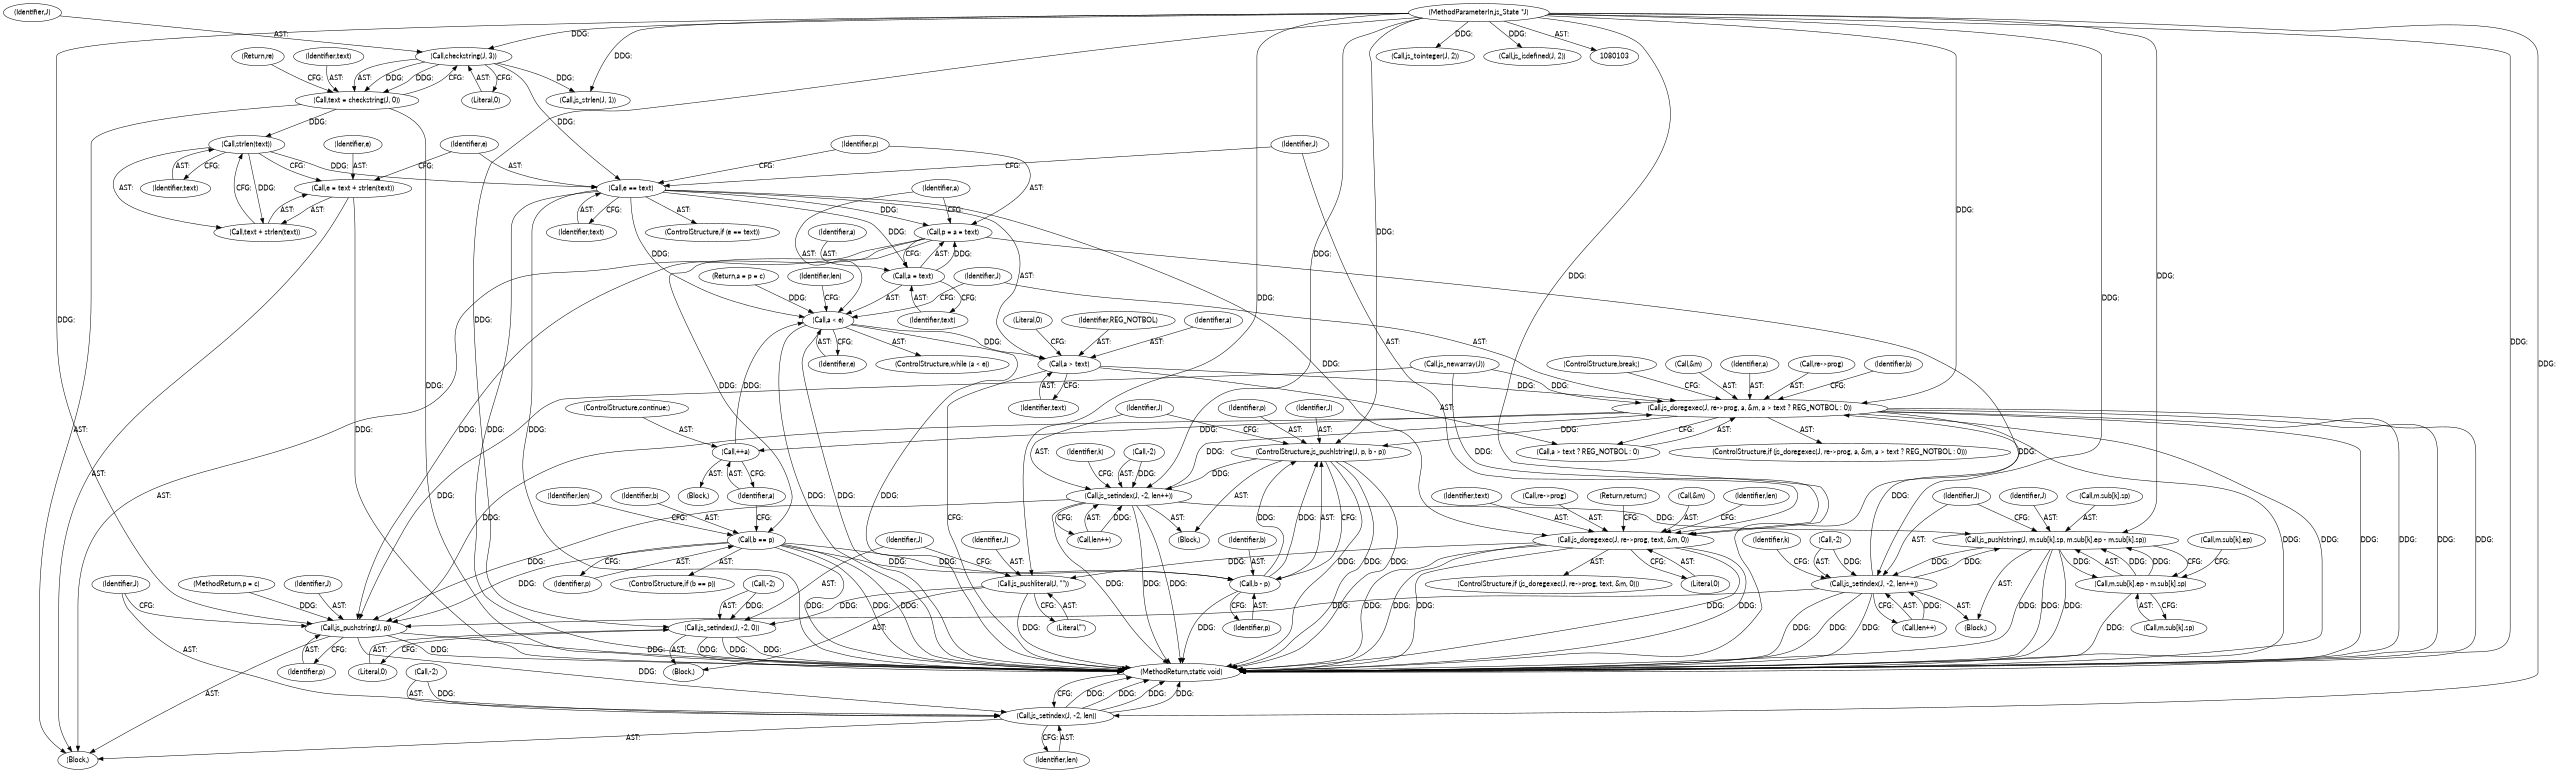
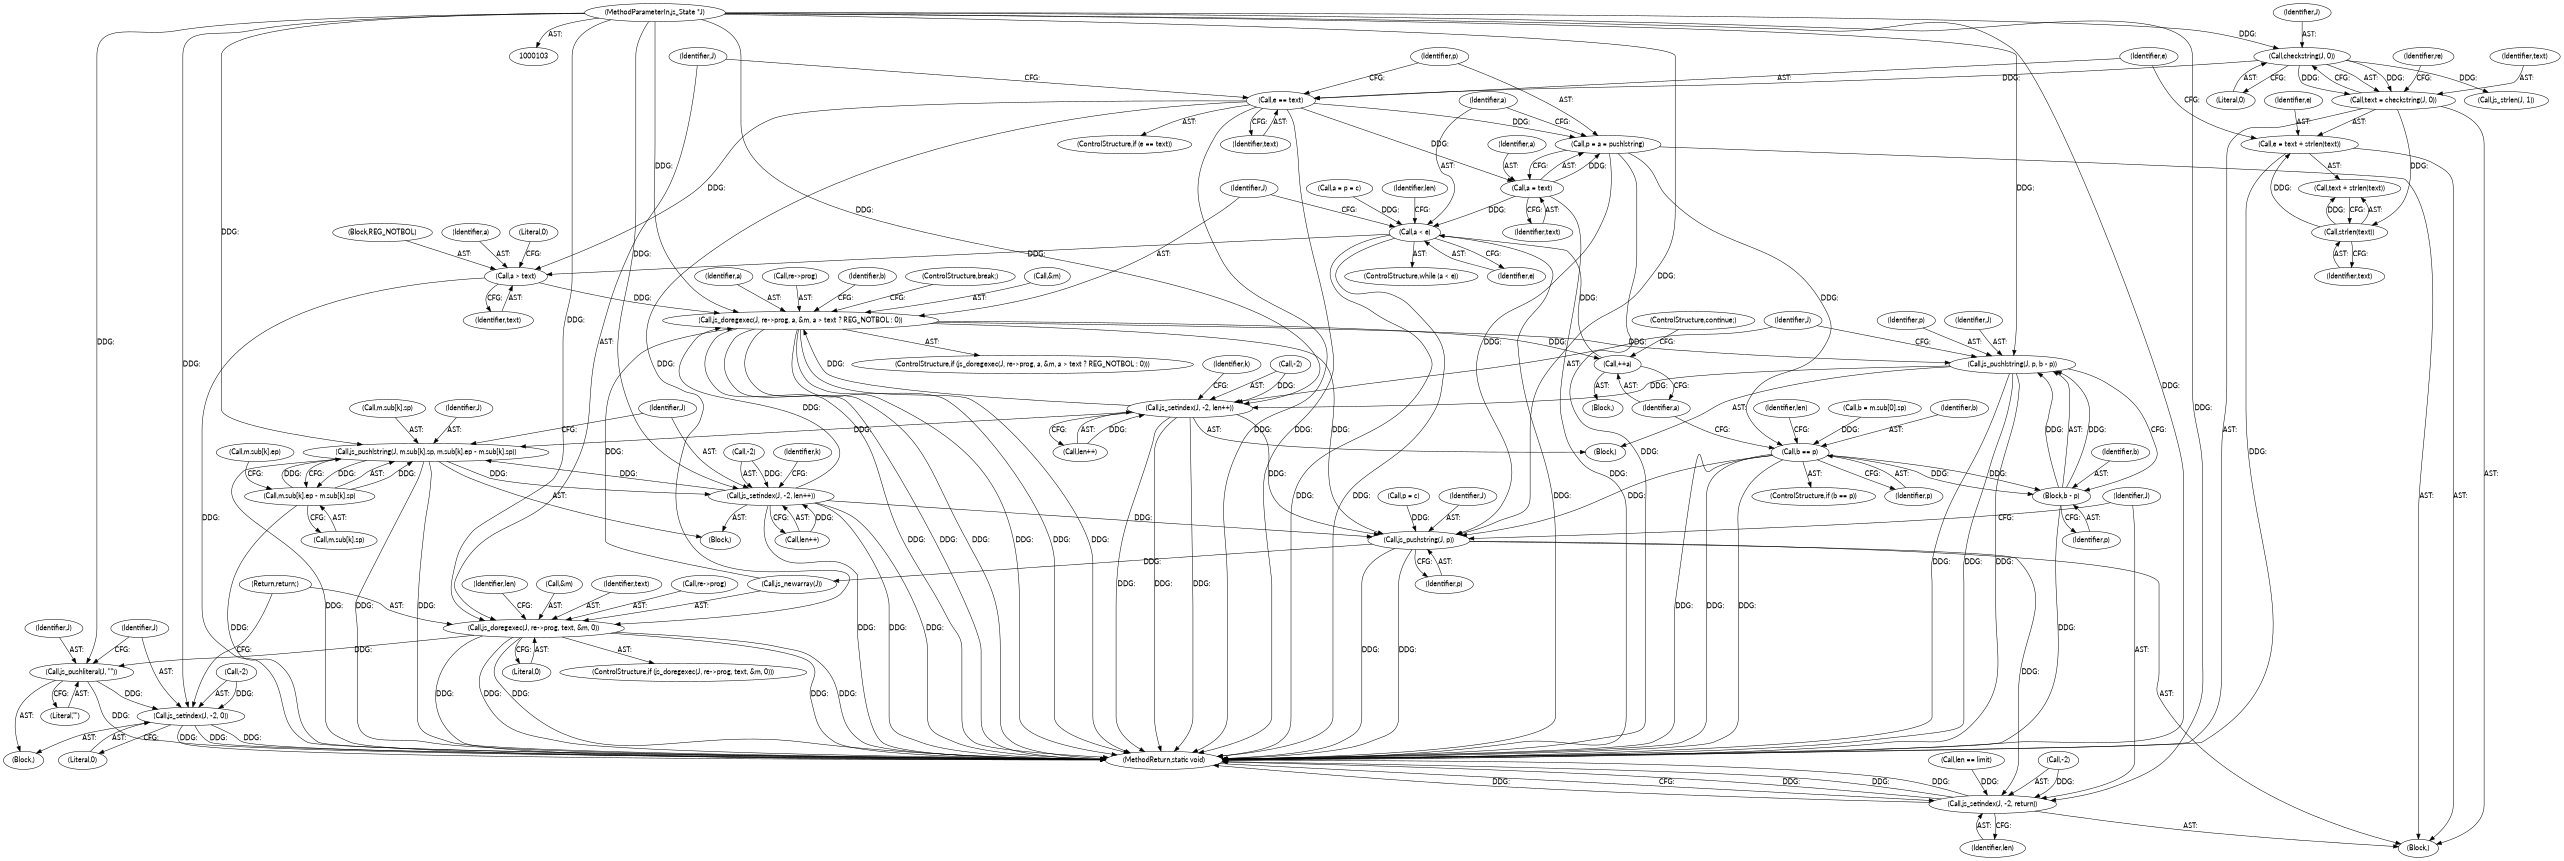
edge "(MethodParameterIn,js_State *J)" -> "(Call,js_strlen(J, 1))": removed, label "DDG:"
node "(Return,re)": label "(Return,re)" -> "(Identifier,re)"
node "(Call,checkstring(J, 3))": label "(Call,checkstring(J, 3))" -> "(Call,checkstring(J, 0))"
node "(Call,js_tointeger(J, 2))": removed
node "(Call,js_isdefined(J, 2))": removed
node "1080103": label "1080103" -> "1000103"
edge "(Call,strlen(text))" -> "(Call,e = text + strlen(text))": label "CFG: " -> "DDG: "
edge "(Call,strlen(text))" -> "(Call,e == text)": removed, label "DDG:"
edge "(Call,text + strlen(text))" -> "(Call,e = text + strlen(text))": now "(Call,text = checkstring(J, 0))" -> "(Call,e = text + strlen(text))"
node "(Call,p = a = text)": label "(Call,p = a = text)" -> "(Call,p = a = pushlstring)"
node "(Return,a = p = c)": label "(Return,a = p = c)" -> "(Call,a = p = c)"
edge "(Call,e == text)" -> "(Call,a > text)": label "AST: " -> "DDG: "
edge "(Call,e == text)" -> "(Call,a < e)": removed, label "DDG:"
edge "(Call,a = text)" -> "(Call,a < e)": label "AST: " -> "DDG: "
node "(Identifier,REG_NOTBOL)": label "(Identifier,REG_NOTBOL)" -> "(Block,REG_NOTBOL)"
edge "(Call,text = checkstring(J, 0))" -> "(MethodReturn,static void)": label "DDG: " -> "AST: "
edge "(Call,js_newarray(J))" -> "(Call,js_pushstring(J, p))": reversed
node "(Call,b = m.sub[0].sp)": added
edge "(ControlStructure,continue;)" -> "(Call,++a)": label "AST: " -> "CFG: "
node "(ControlStructure,js_pushlstring(J, p, b - p))": label "(ControlStructure,js_pushlstring(J, p, b - p))" -> "(Call,js_pushlstring(J, p, b - p))"
edge "(Call,js_newarray(J))" -> "(Call,js_doregexec(J, re->prog, text, &m, 0))": label "DDG: " -> "AST: "
node "(Call,a > text ? REG_NOTBOL : 0)": removed
edge "(Call,a > text)" -> "(MethodReturn,static void)": label "CFG: " -> "DDG: "
edge "(Return,return;)" -> "(Call,js_doregexec(J, re->prog, text, &m, 0))": label "CFG: " -> "AST: "
node "(MethodReturn,p = c)": label "(MethodReturn,p = c)" -> "(Call,p = c)"
node "(Call,b - p)": label "(Call,b - p)" -> "(Block,b - p)"
edge "(Call,a = text)" -> "(MethodReturn,static void)": added, label "DDG:"
edge "(Return,return;)" -> "(Call,js_setindex(J, -2, 0))": added, label "CFG:"
node "(Call,js_setindex(J, -2, len))": label "(Call,js_setindex(J, -2, len))" -> "(Call,js_setindex(J, -2, return))"
node "(Call,len == limit)": added
